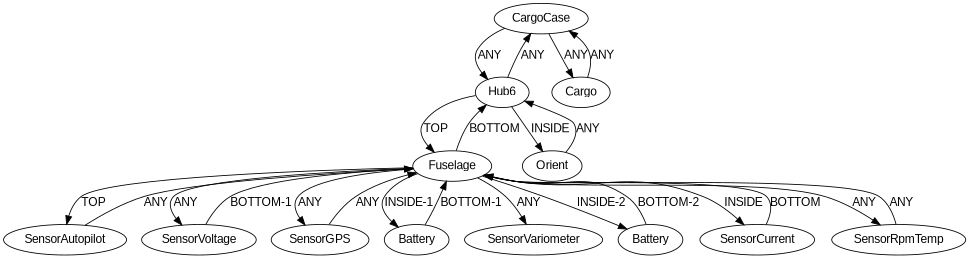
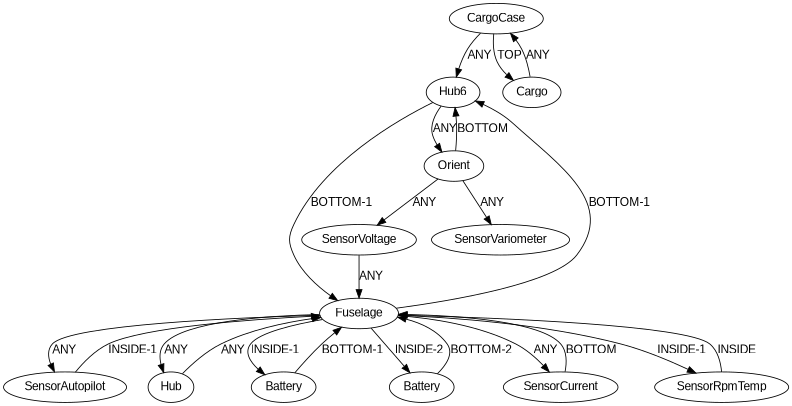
edge "CargoCase" -> "Cargo": label "ANY" -> "TOP"
edge "Hub6" -> "CargoCase": removed, label "ANY"
edge "Hub6" -> "Fuselage": label "TOP" -> "BOTTOM-1"
edge "Fuselage" -> "Hub6": label "BOTTOM" -> "BOTTOM-1"
edge "Hub6" -> "Orient": label "INSIDE" -> "ANY"
edge "Orient" -> "Hub6": label "ANY" -> "BOTTOM"
edge "Fuselage" -> "SensorVoltage": now "Orient" -> "SensorVoltage"
edge "Fuselage" -> "SensorVariometer": now "Orient" -> "SensorVariometer"
edge "Fuselage" -> "SensorAutopilot": label "TOP" -> "ANY"
edge "SensorAutopilot" -> "Fuselage": label "ANY" -> "INSIDE-1"
edge "SensorVoltage" -> "Fuselage": label "BOTTOM-1" -> "ANY"
edge "Fuselage" -> "SensorCurrent": label "INSIDE" -> "ANY"
edge "Fuselage" -> "SensorRpmTemp": label "ANY" -> "INSIDE-1"
edge "SensorRpmTemp" -> "Fuselage": label "ANY" -> "INSIDE"
node "SensorGPS": label "SensorGPS" -> "Hub"
